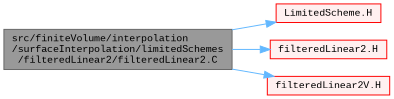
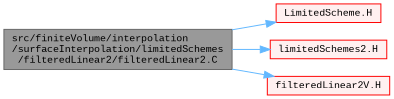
node "filteredLinear2.H": label "filteredLinear2.H" -> "limitedSchemes2.H"
